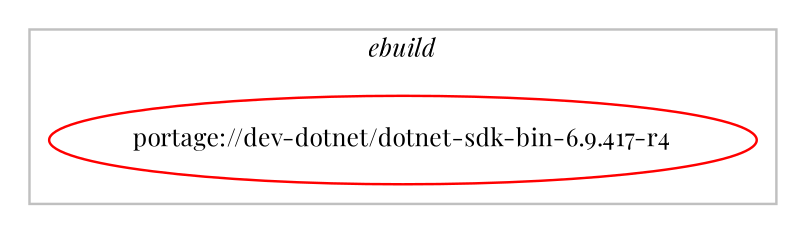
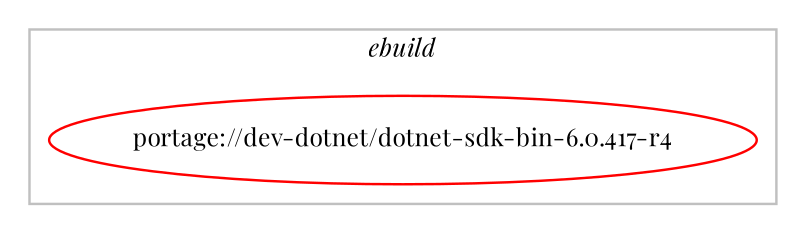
node "portage://dev-dotnet/dotnet-sdk-bin-6.9.417-r4": label "portage://dev-dotnet/dotnet-sdk-bin-6.9.417-r4" -> "portage://dev-dotnet/dotnet-sdk-bin-6.0.417-r4"
